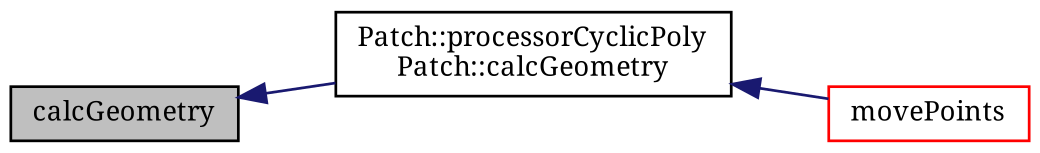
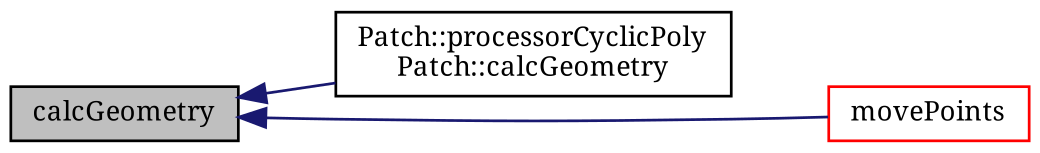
edge "movePoints" -> "Patch::processorCyclicPoly Patch::calcGeometry": now "movePoints" -> "calcGeometry"
